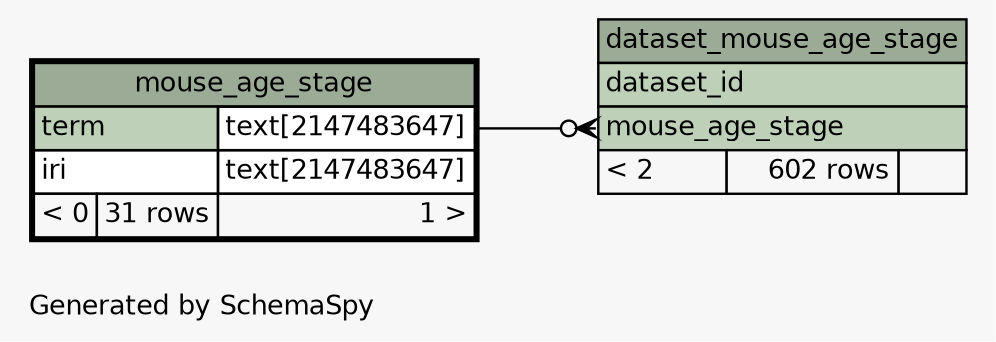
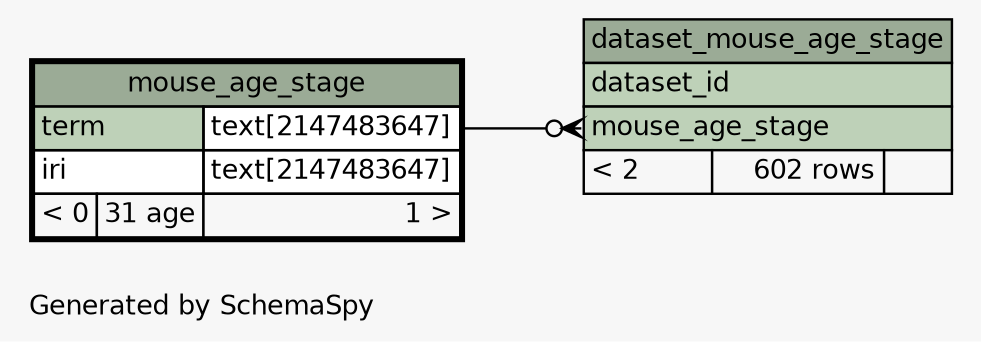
node "mouse_age_stage": text "31 rows" -> "31 age"
